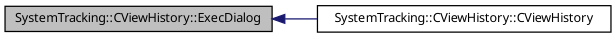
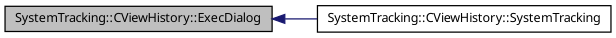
node "SystemTracking::CViewHistory::CViewHistory": label "SystemTracking::CViewHistory::CViewHistory" -> "SystemTracking::CViewHistory::SystemTracking"
